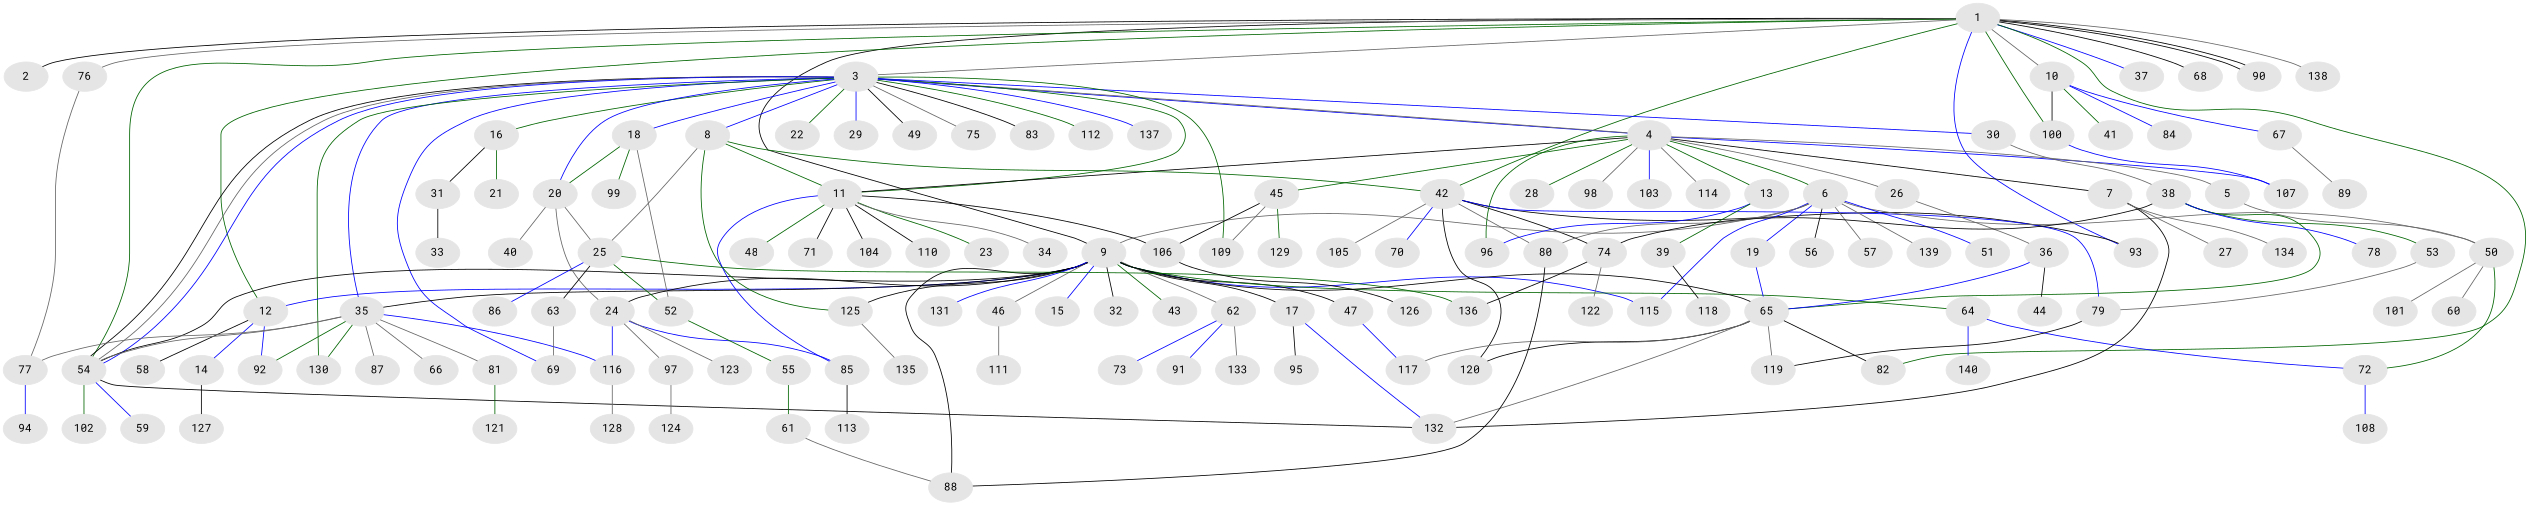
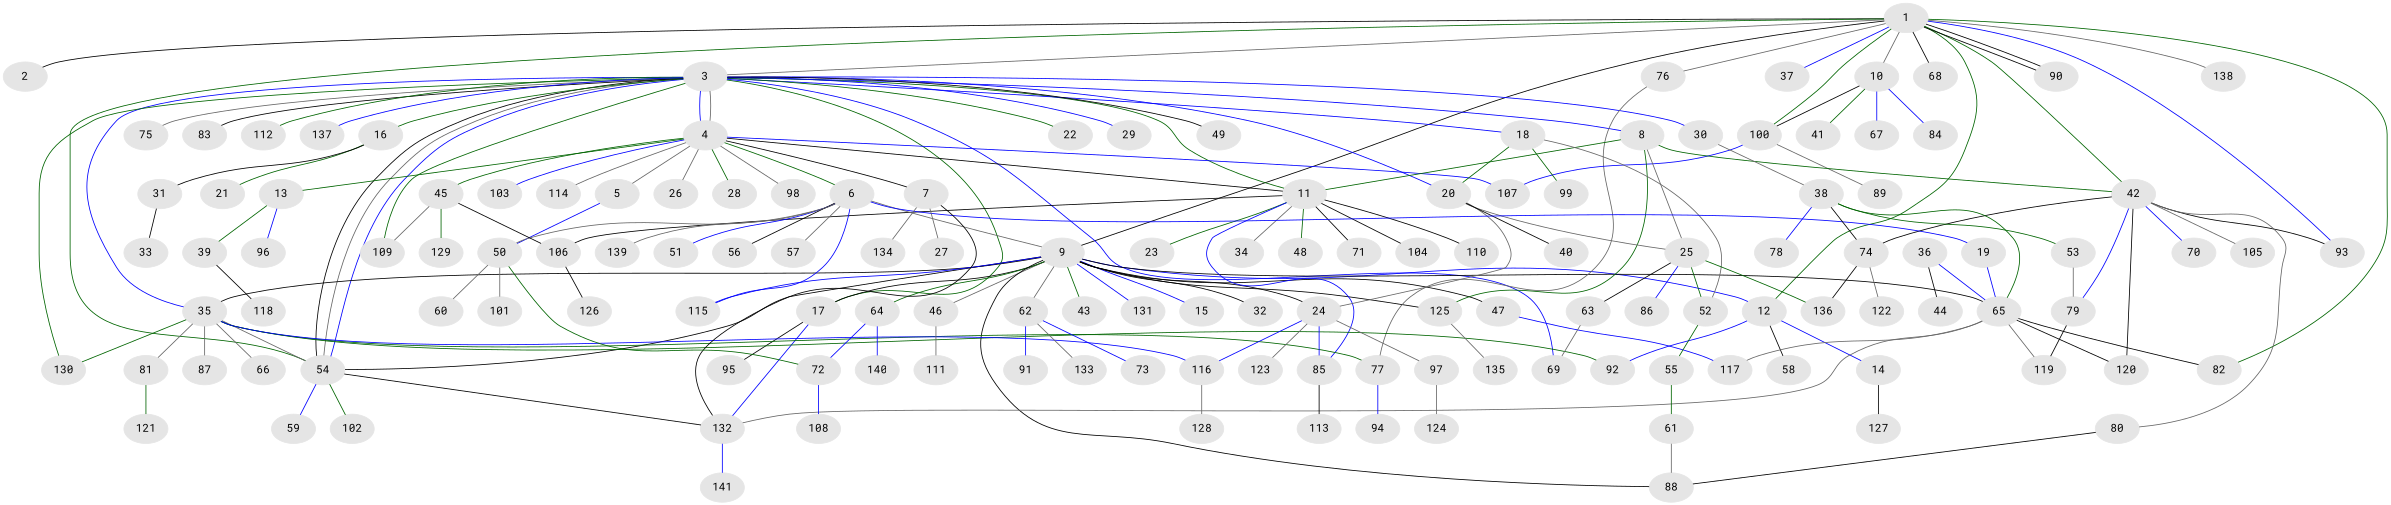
edge "4" -- "96": removed
edge "67" -- "89": now "100" -- "89"
edge "3" -- "17": added
edge "26" -- "36": removed
edge "20" -- "40": color gray40 -> black
edge "6" -- "80": removed
edge "5" -- "50": color gray40 -> blue
edge "35" -- "77": color gray40 -> darkgreen
node "141": added
